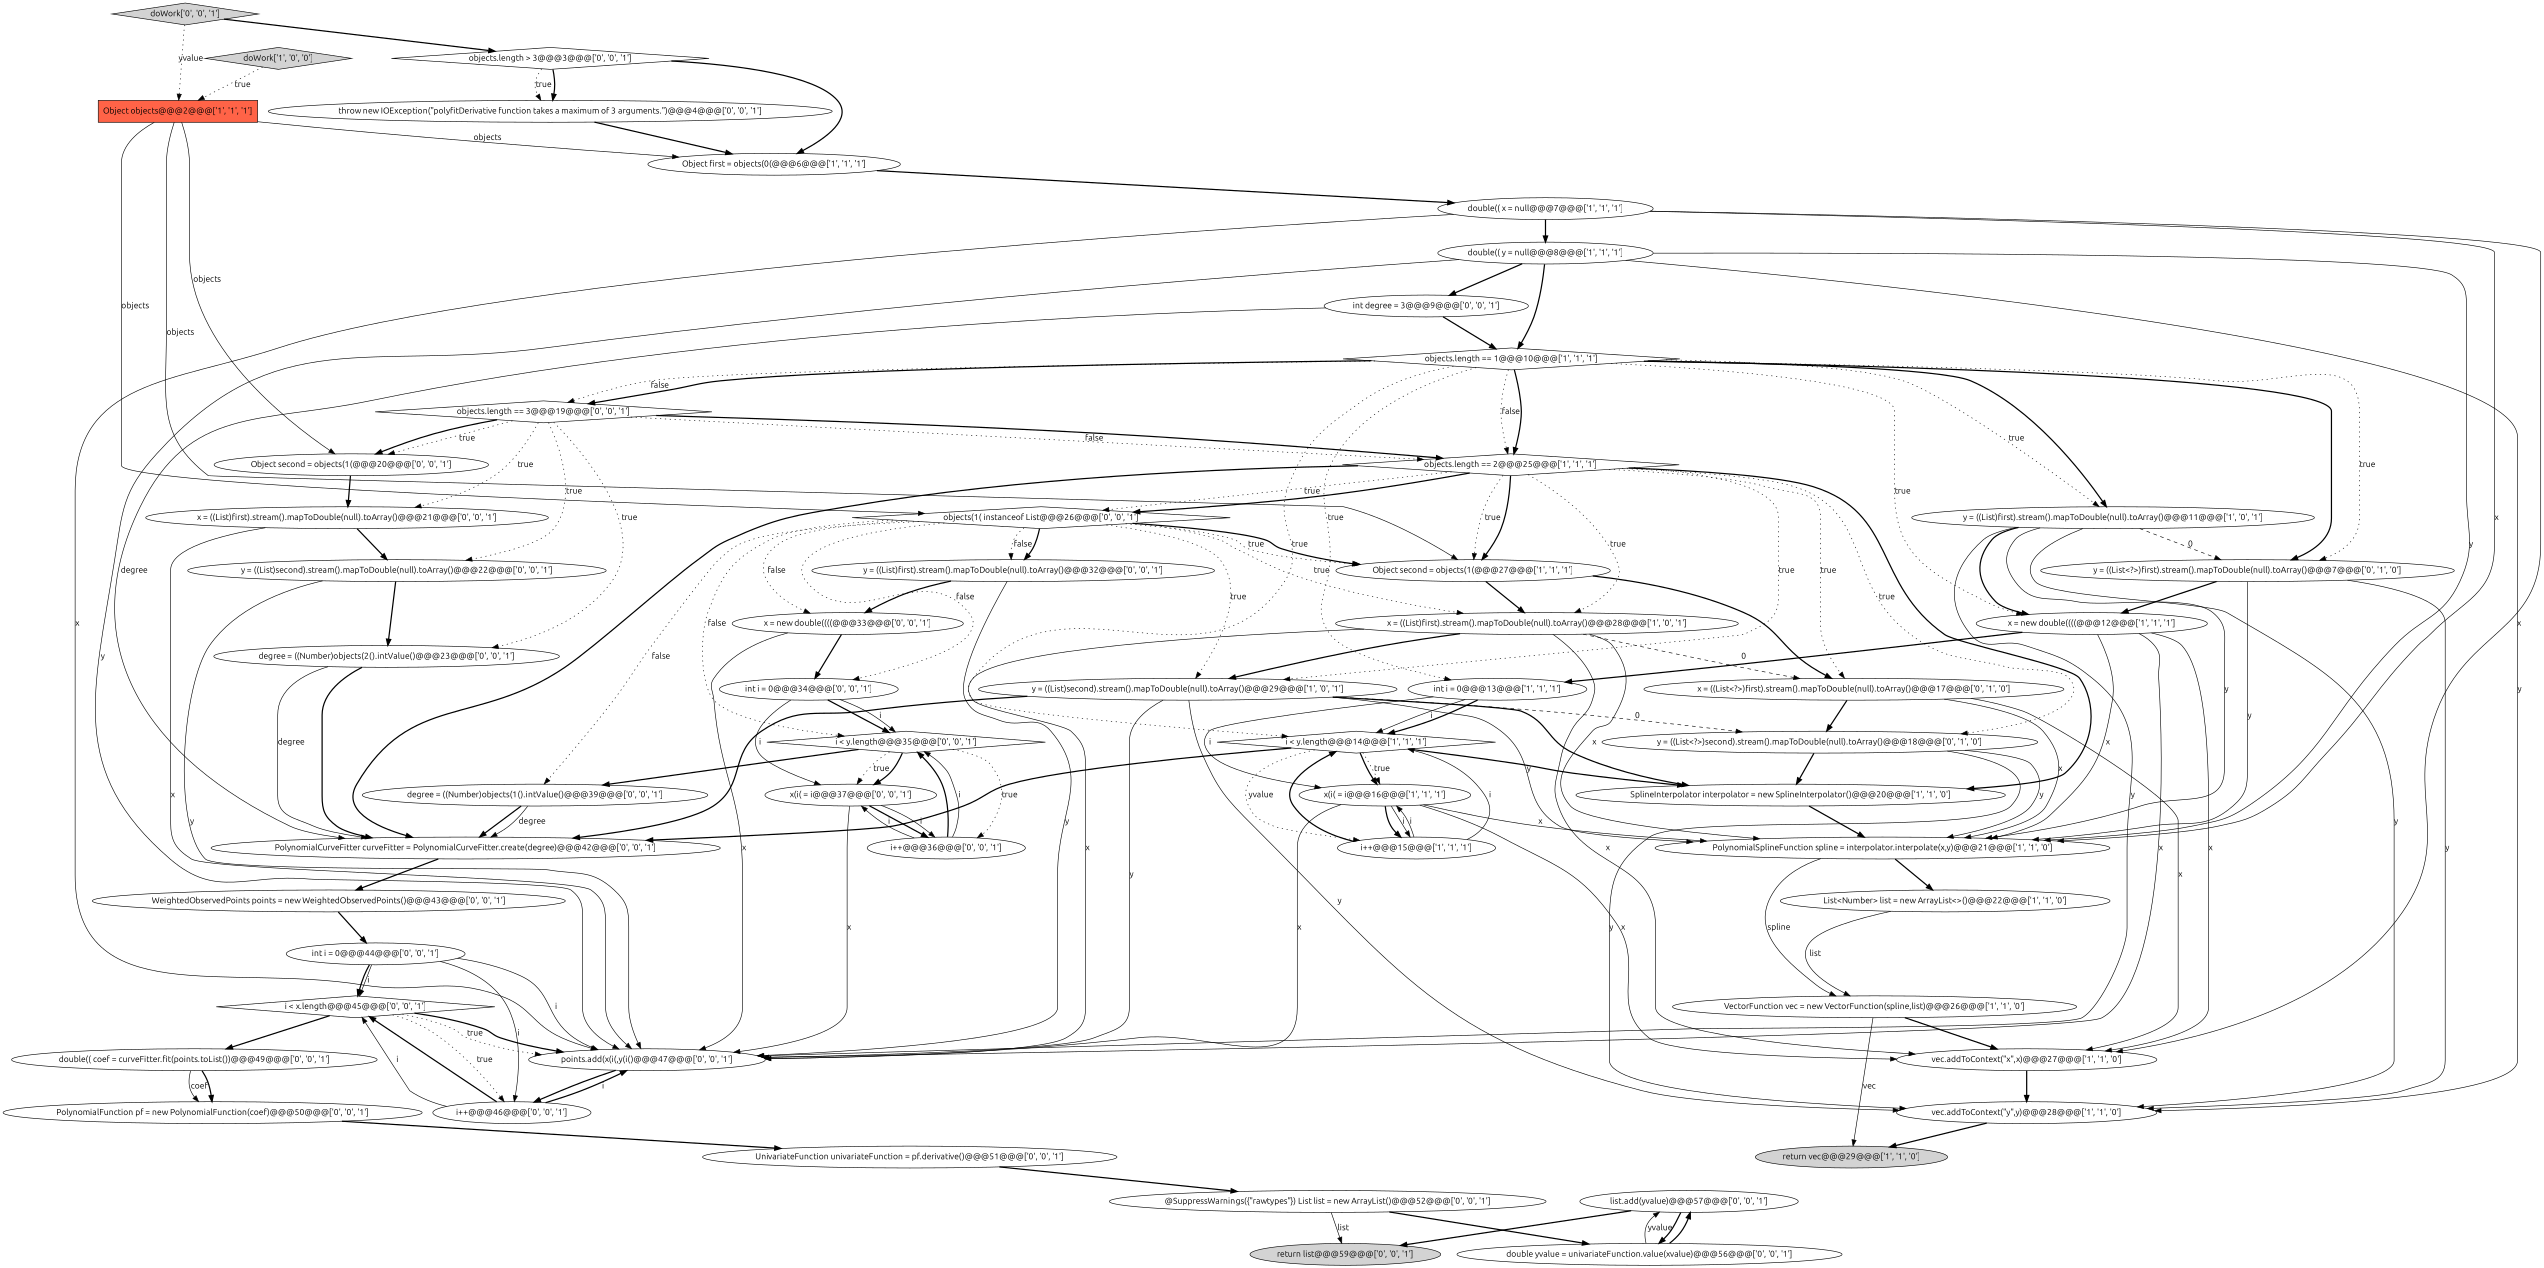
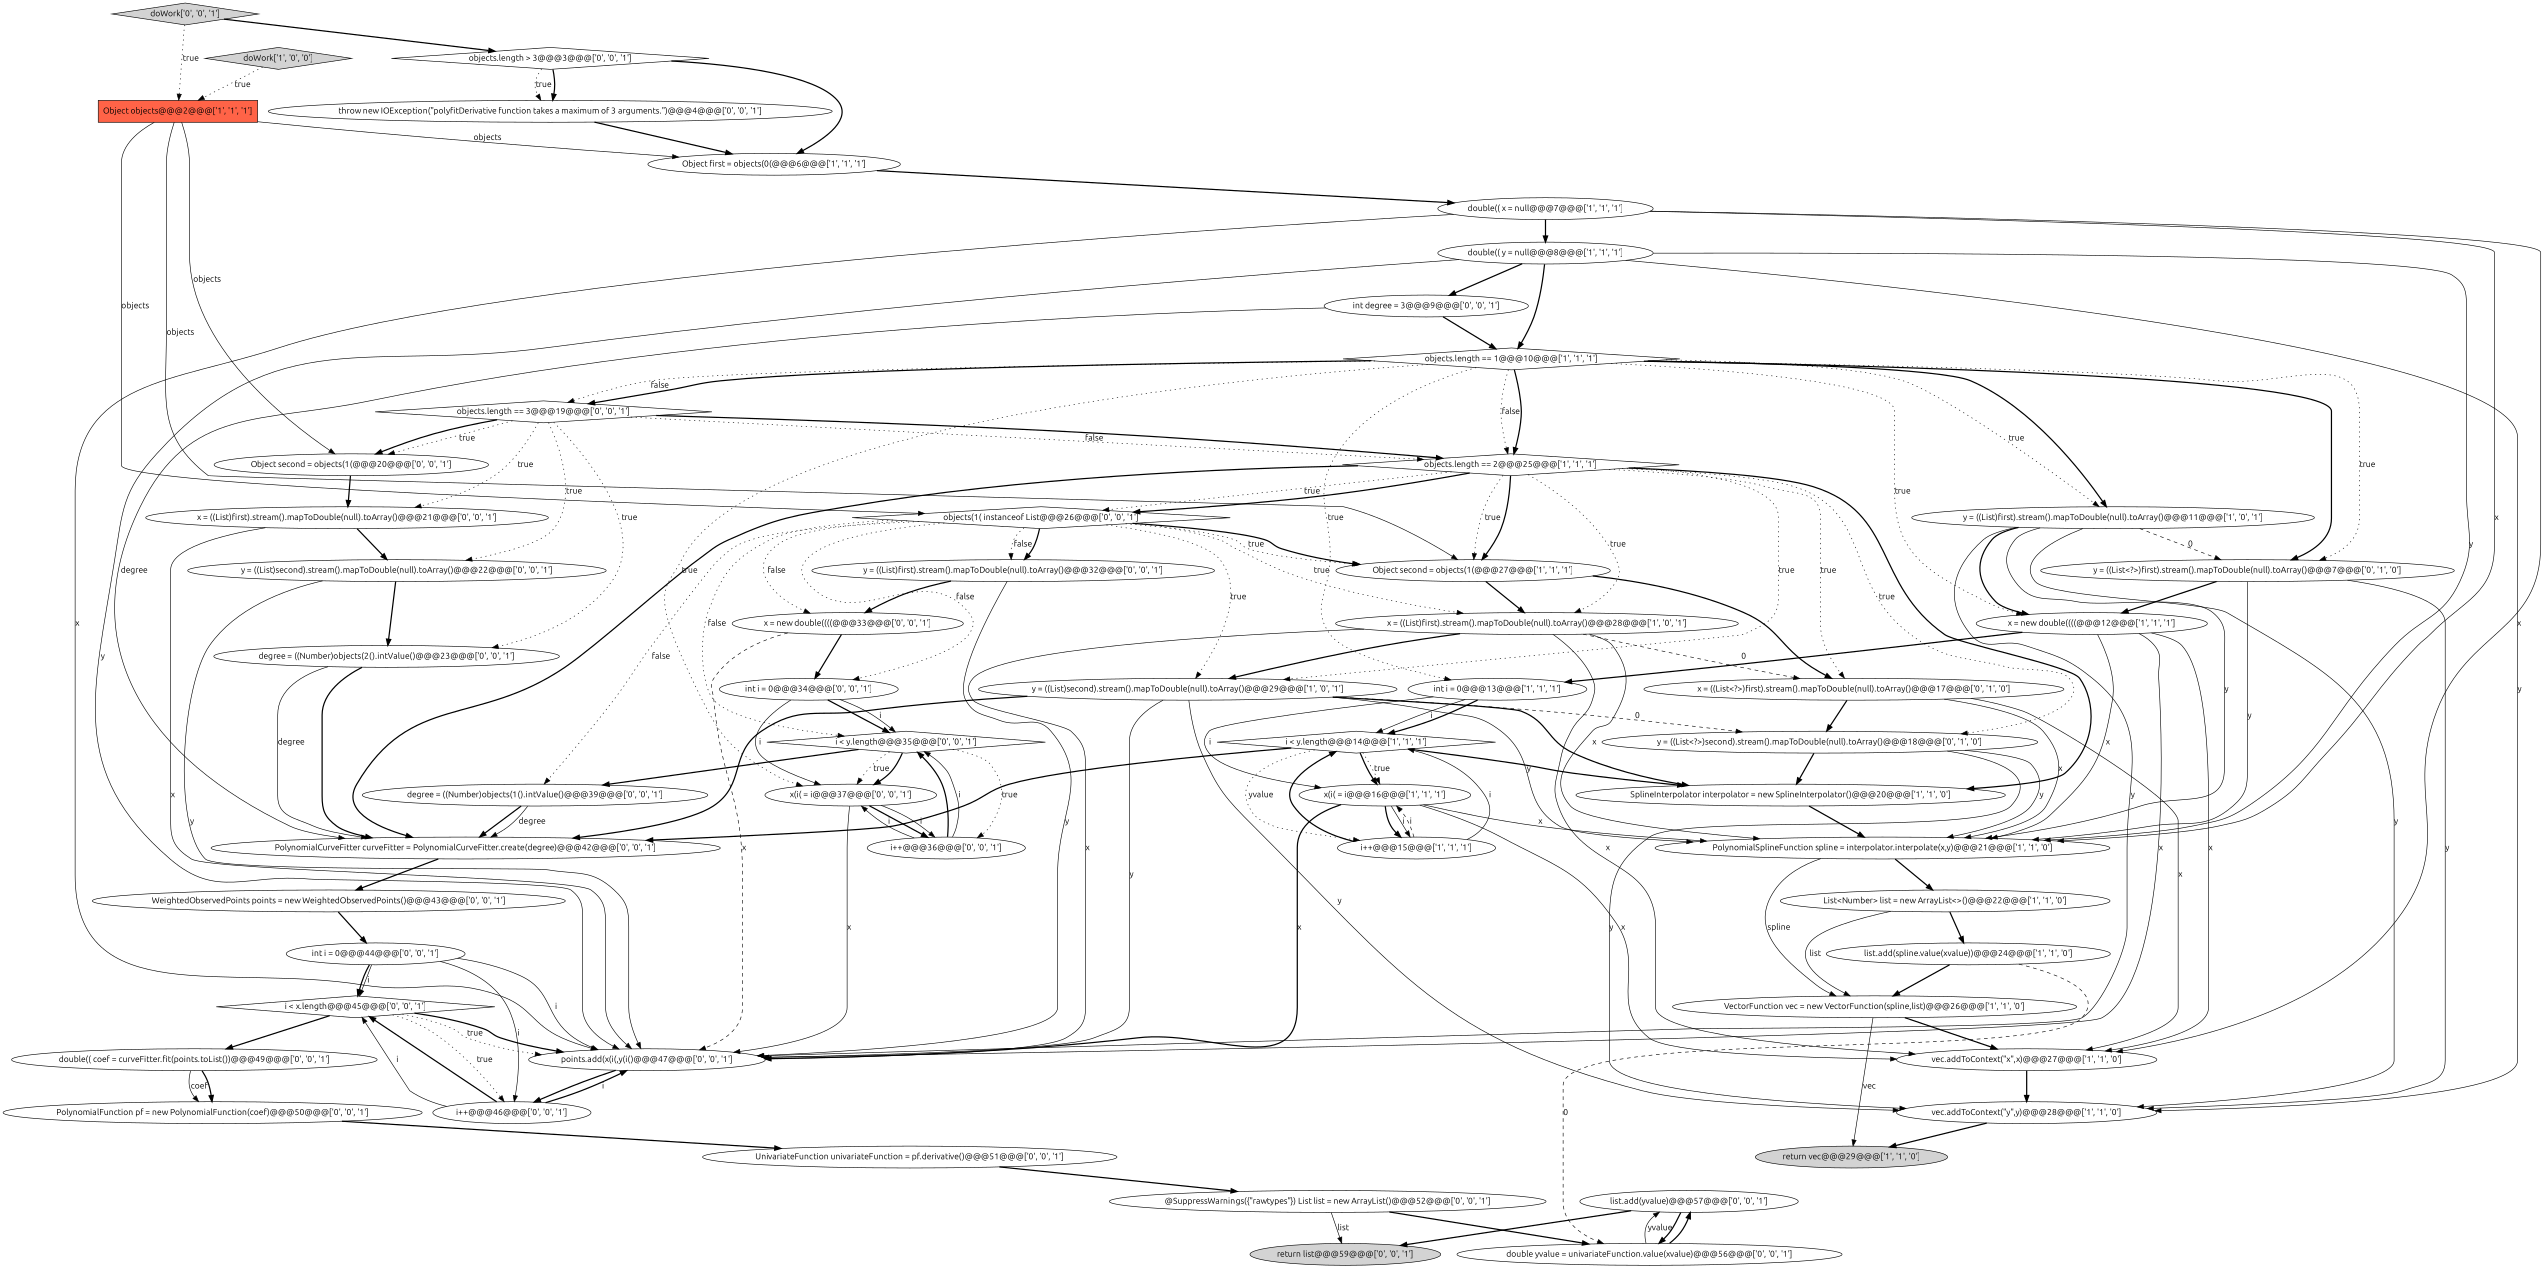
edge "doWork['0', '0', '1']" -> "Object objects@@@2@@@['1', '1', '1']": label "yvalue" -> "true"
edge "objects.length == 1@@@10@@@['1', '1', '1']" -> "i < y.length@@@14@@@['1', '1', '1']": now "objects.length == 1@@@10@@@['1', '1', '1']" -> "x(i( = i@@@37@@@['0', '0', '1']"
edge "i++@@@15@@@['1', '1', '1']" -> "x(i( = i@@@16@@@['1', '1', '1']": style solid -> dashed
edge "x = new double((((@@@33@@@['0', '0', '1']" -> "points.add(x(i(,y(i()@@@47@@@['0', '0', '1']": style solid -> dashed
node "list.add(spline.value(xvalue))@@@24@@@['1', '1', '0']": added
edge "x(i( = i@@@16@@@['1', '1', '1']" -> "points.add(x(i(,y(i()@@@47@@@['0', '0', '1']": style solid -> bold
